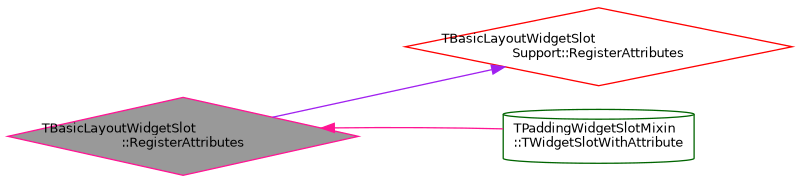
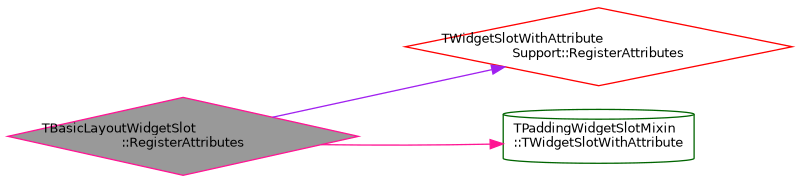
node "TBasicLayoutWidgetSlot Support::RegisterAttributes": label "TBasicLayoutWidgetSlot Support::RegisterAttributes" -> "TWidgetSlotWithAttribute Support::RegisterAttributes"
edge "TPaddingWidgetSlotMixin ::TWidgetSlotWithAttribute" -> "TBasicLayoutWidgetSlot ::RegisterAttributes": reversed
